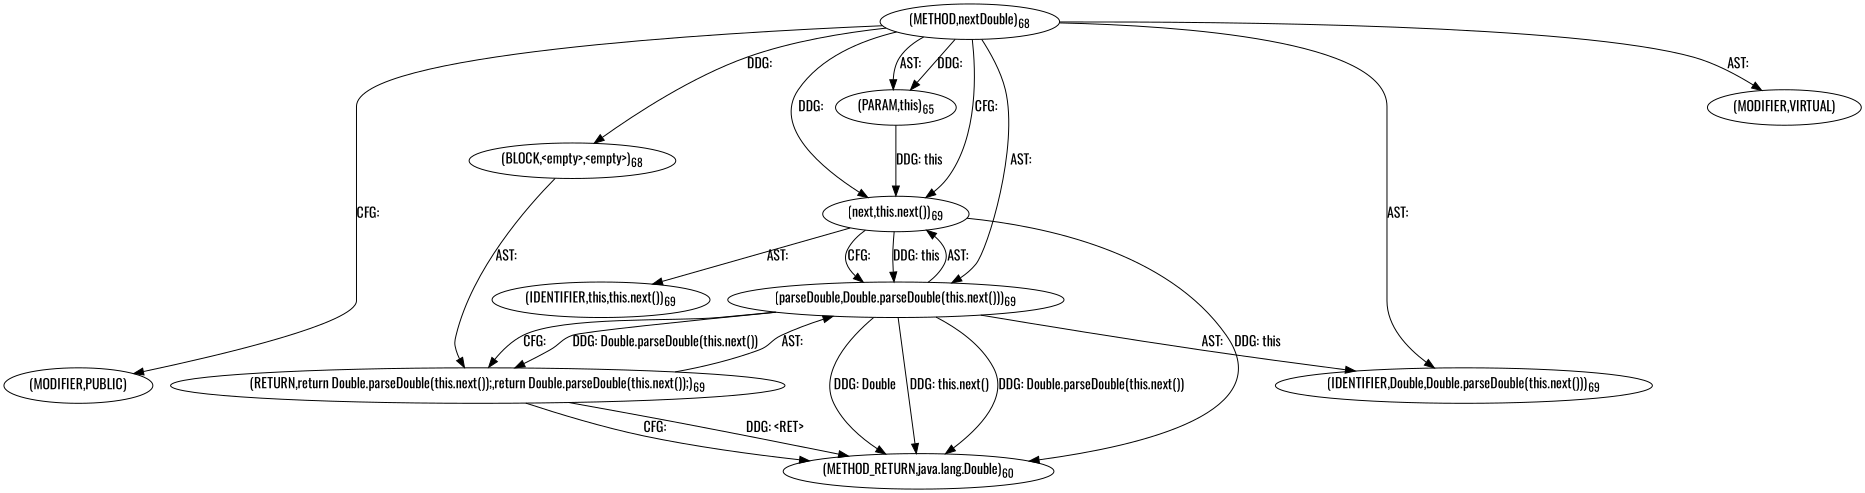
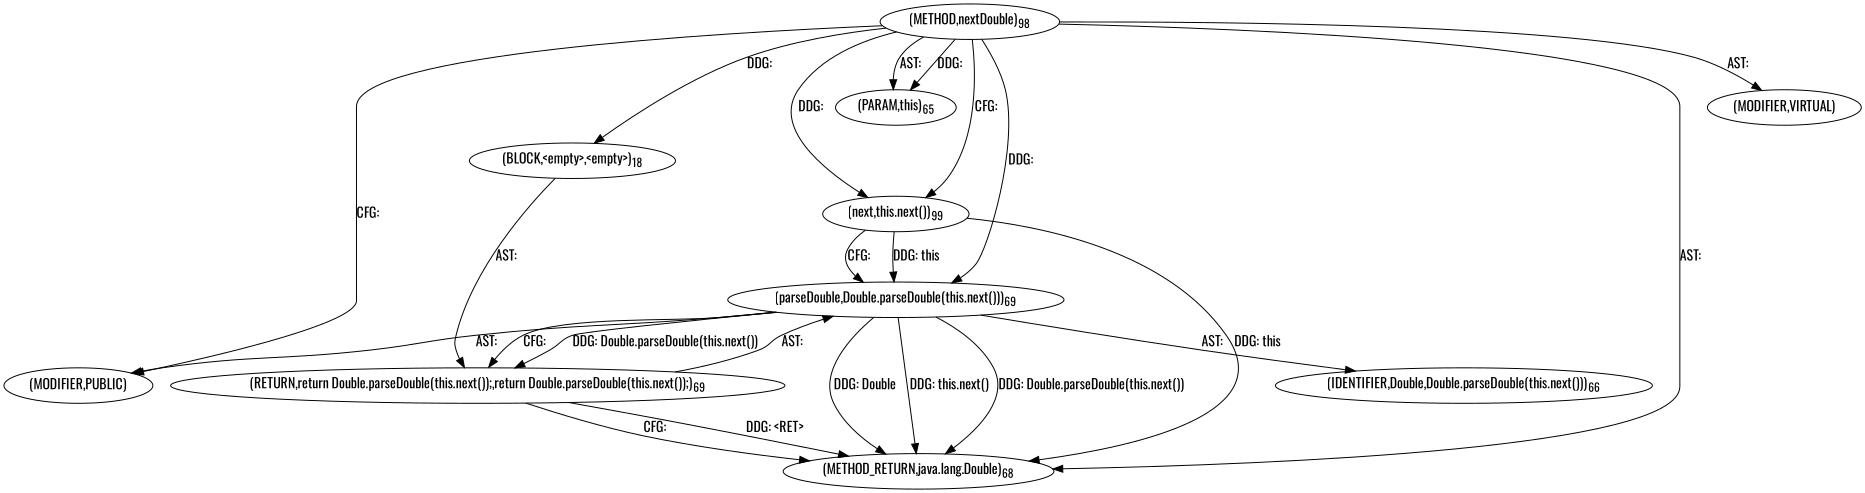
node "(METHOD,nextDouble)": text "68" -> "98"
edge "(METHOD,nextDouble)" -> "(IDENTIFIER,Double,Double.parseDouble(this.next()))": now "(METHOD,nextDouble)" -> "(METHOD_RETURN,java.lang.Double)"
edge "(PARAM,this)" -> "(next,this.next())": removed, label "DDG: this"
node "(BLOCK,<empty>,<empty>)": text "68" -> "18"
edge "(METHOD,nextDouble)" -> "(parseDouble,Double.parseDouble(this.next()))": label "AST: " -> "DDG: "
node "(next,this.next())": text "69" -> "99"
edge "(parseDouble,Double.parseDouble(this.next()))" -> "(next,this.next())": now "(parseDouble,Double.parseDouble(this.next()))" -> "(MODIFIER,PUBLIC)"
node "(IDENTIFIER,this,this.next())": removed
node "(IDENTIFIER,Double,Double.parseDouble(this.next()))": text "69" -> "66"
node "(METHOD_RETURN,java.lang.Double)": text "60" -> "68"
